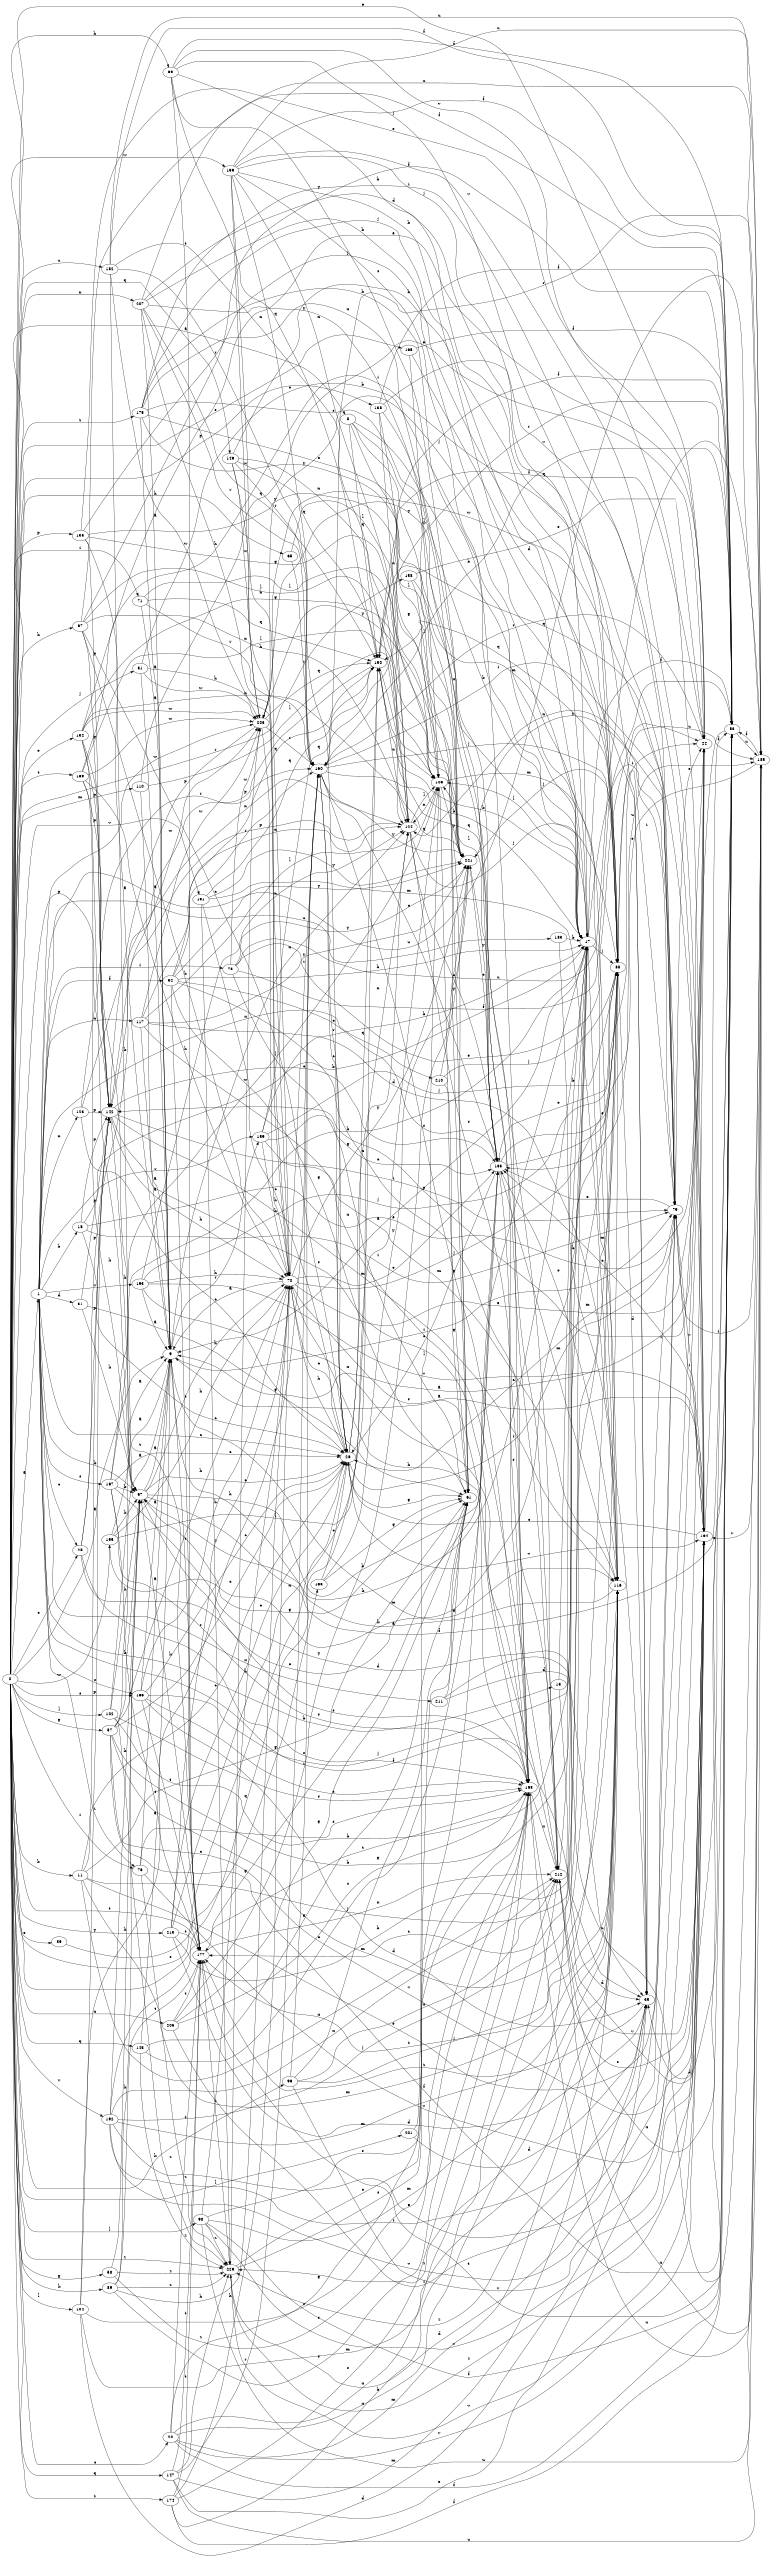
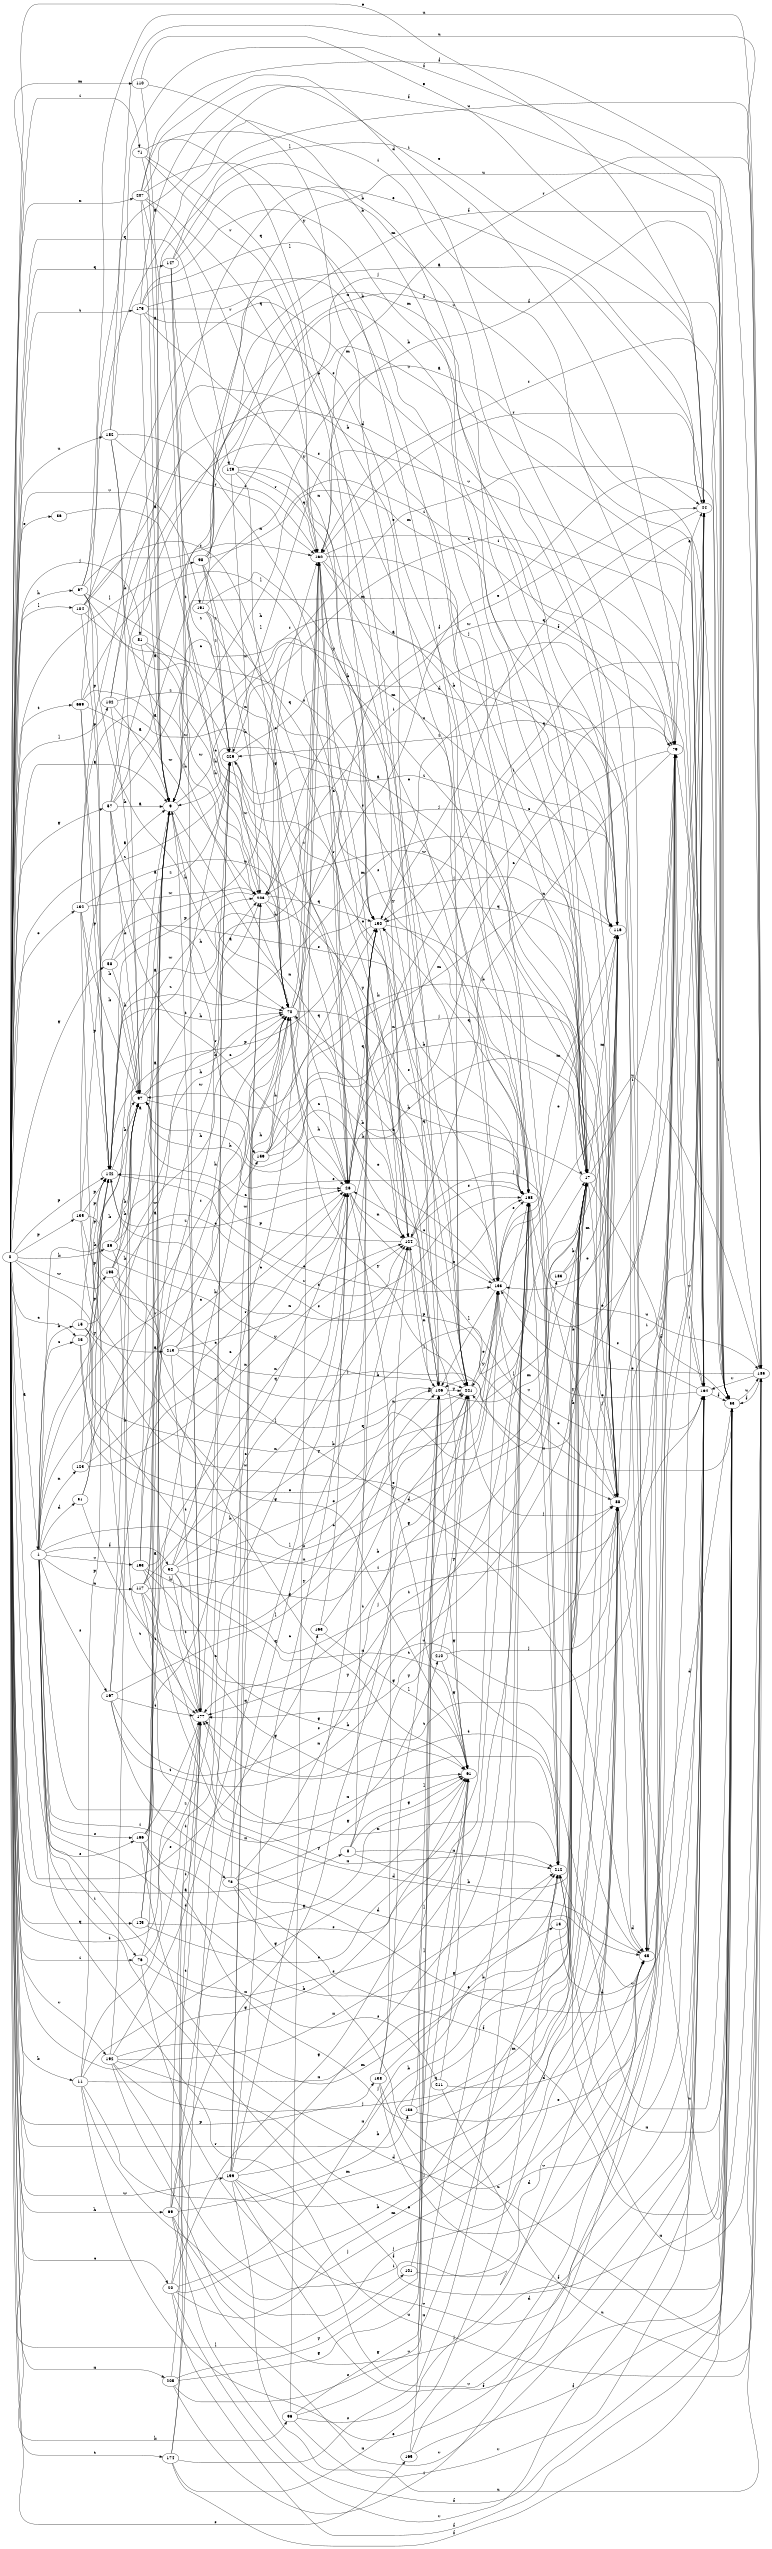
node "65": removed
node "169": label "169" -> "669"
node "201": label "201" -> "101"
